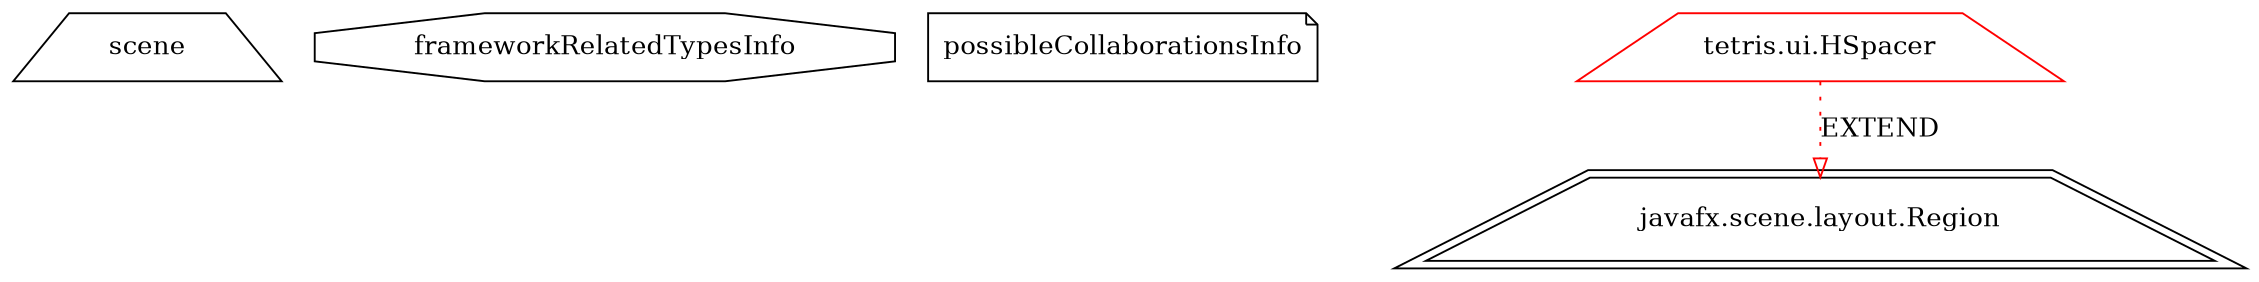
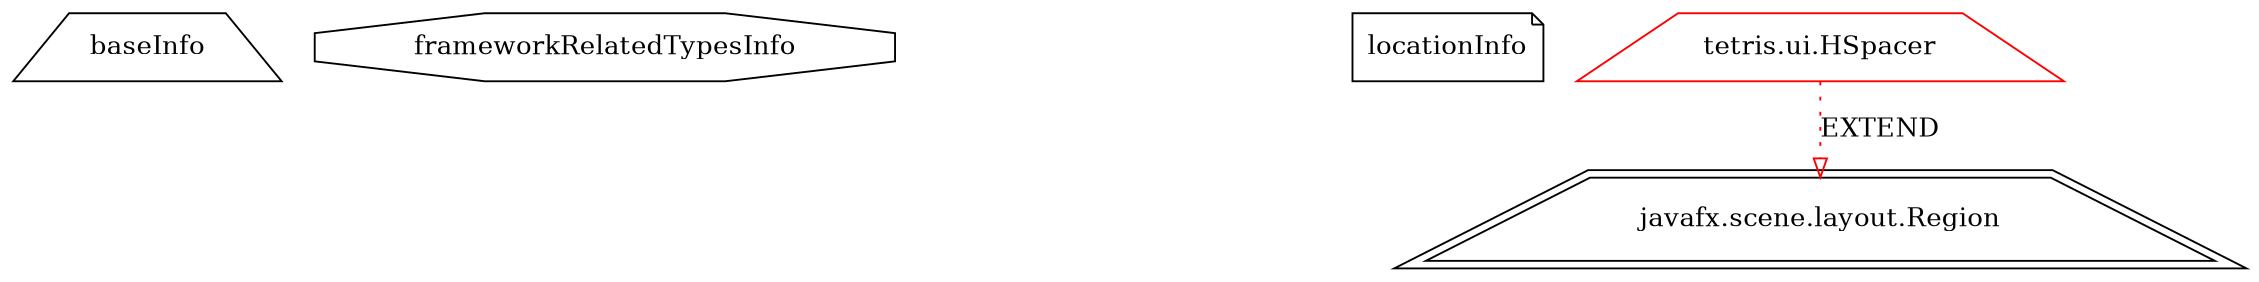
node "scene": label "scene" -> "baseInfo"
node "possibleCollaborationsInfo": removed
node "locationInfo": added
